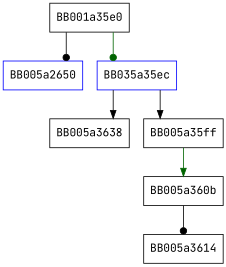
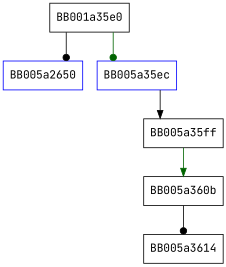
node "BB035a35ec": label "BB035a35ec" -> "BB005a35ec"
node "BB005a3638": removed
